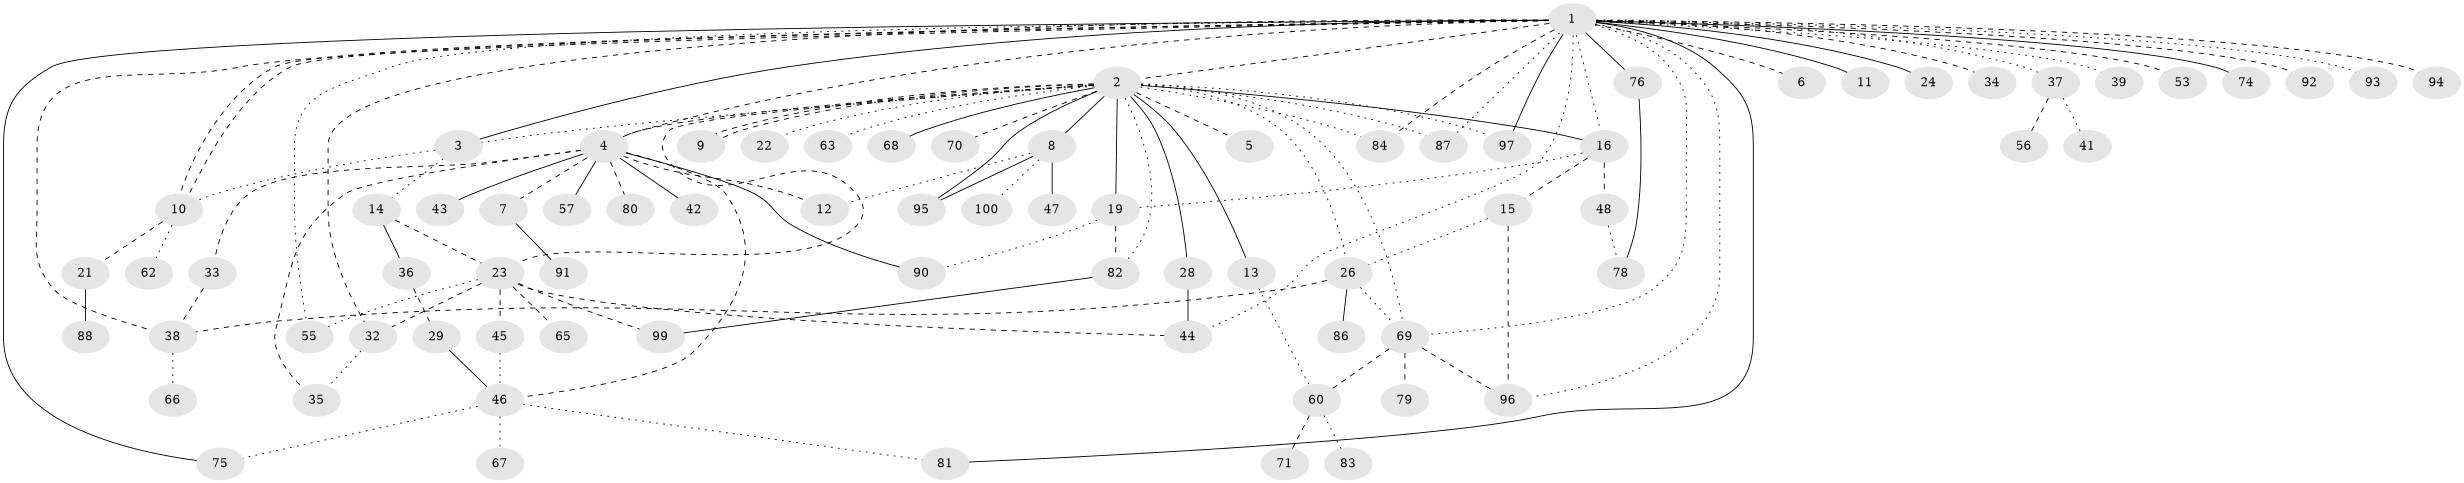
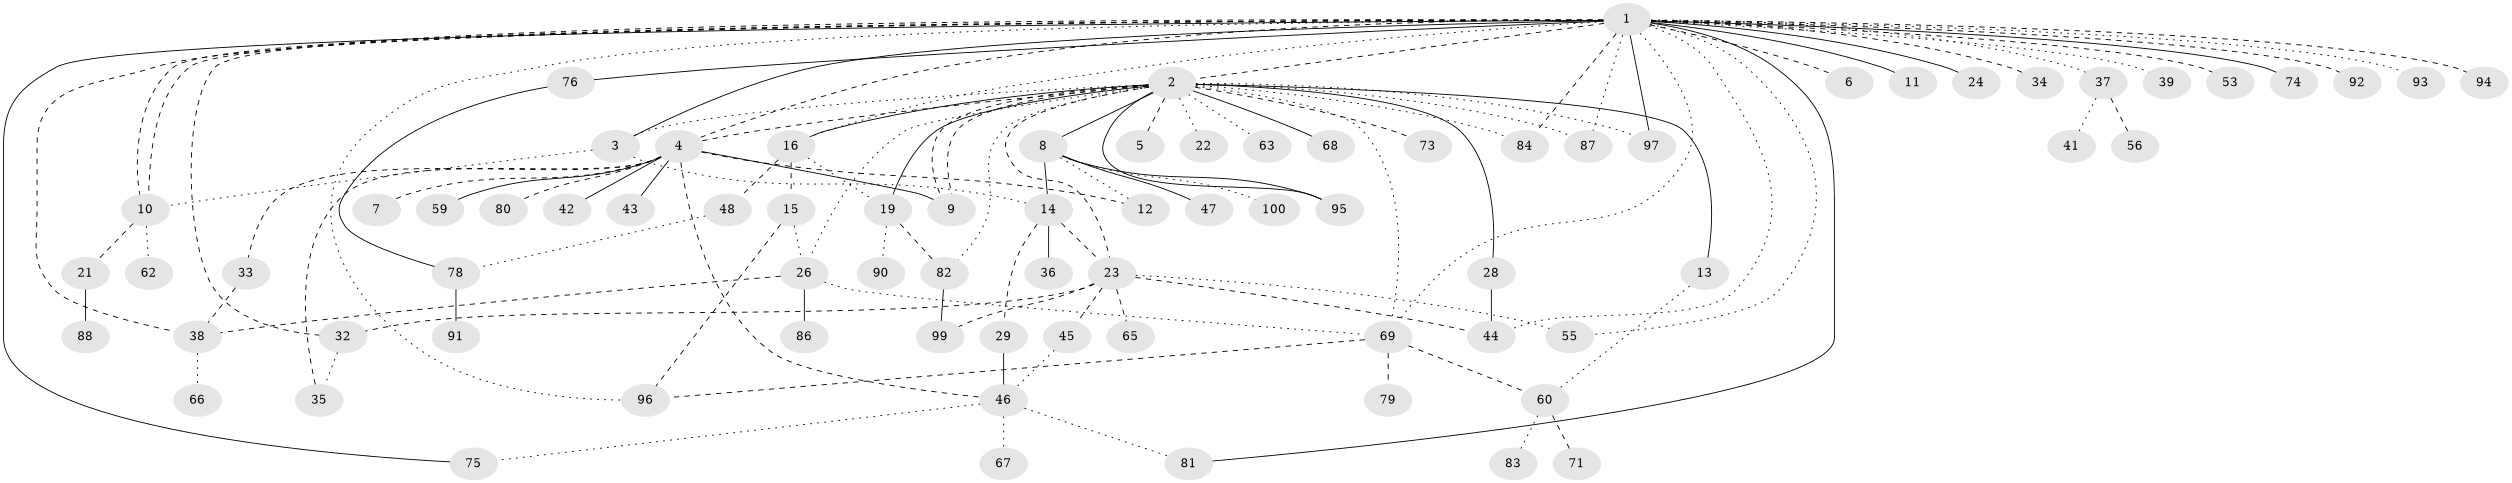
node "70": label "70" -> "73"
edge "8" -- "14": added
edge "4" -- "90": now "4" -- "9"
node "57": label "57" -> "59"
edge "7" -- "91": now "78" -- "91"
edge "36" -- "29": now "14" -- "29"
